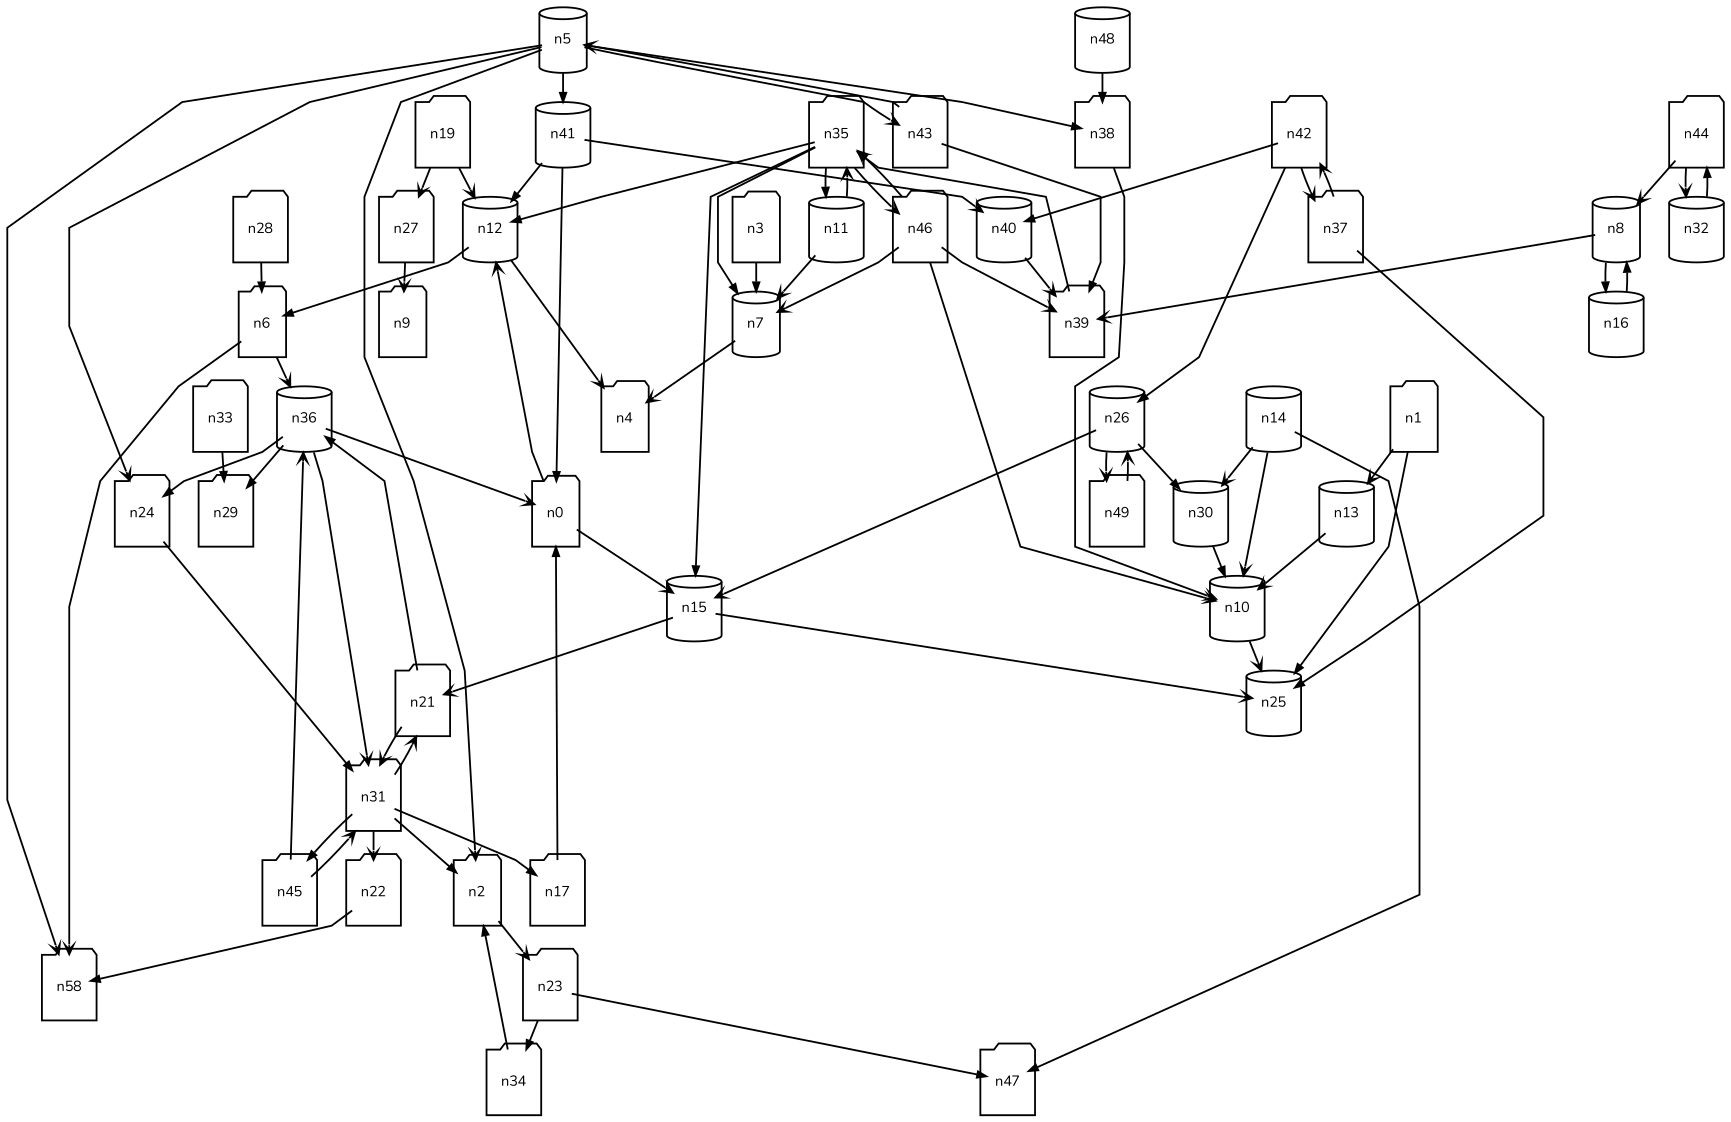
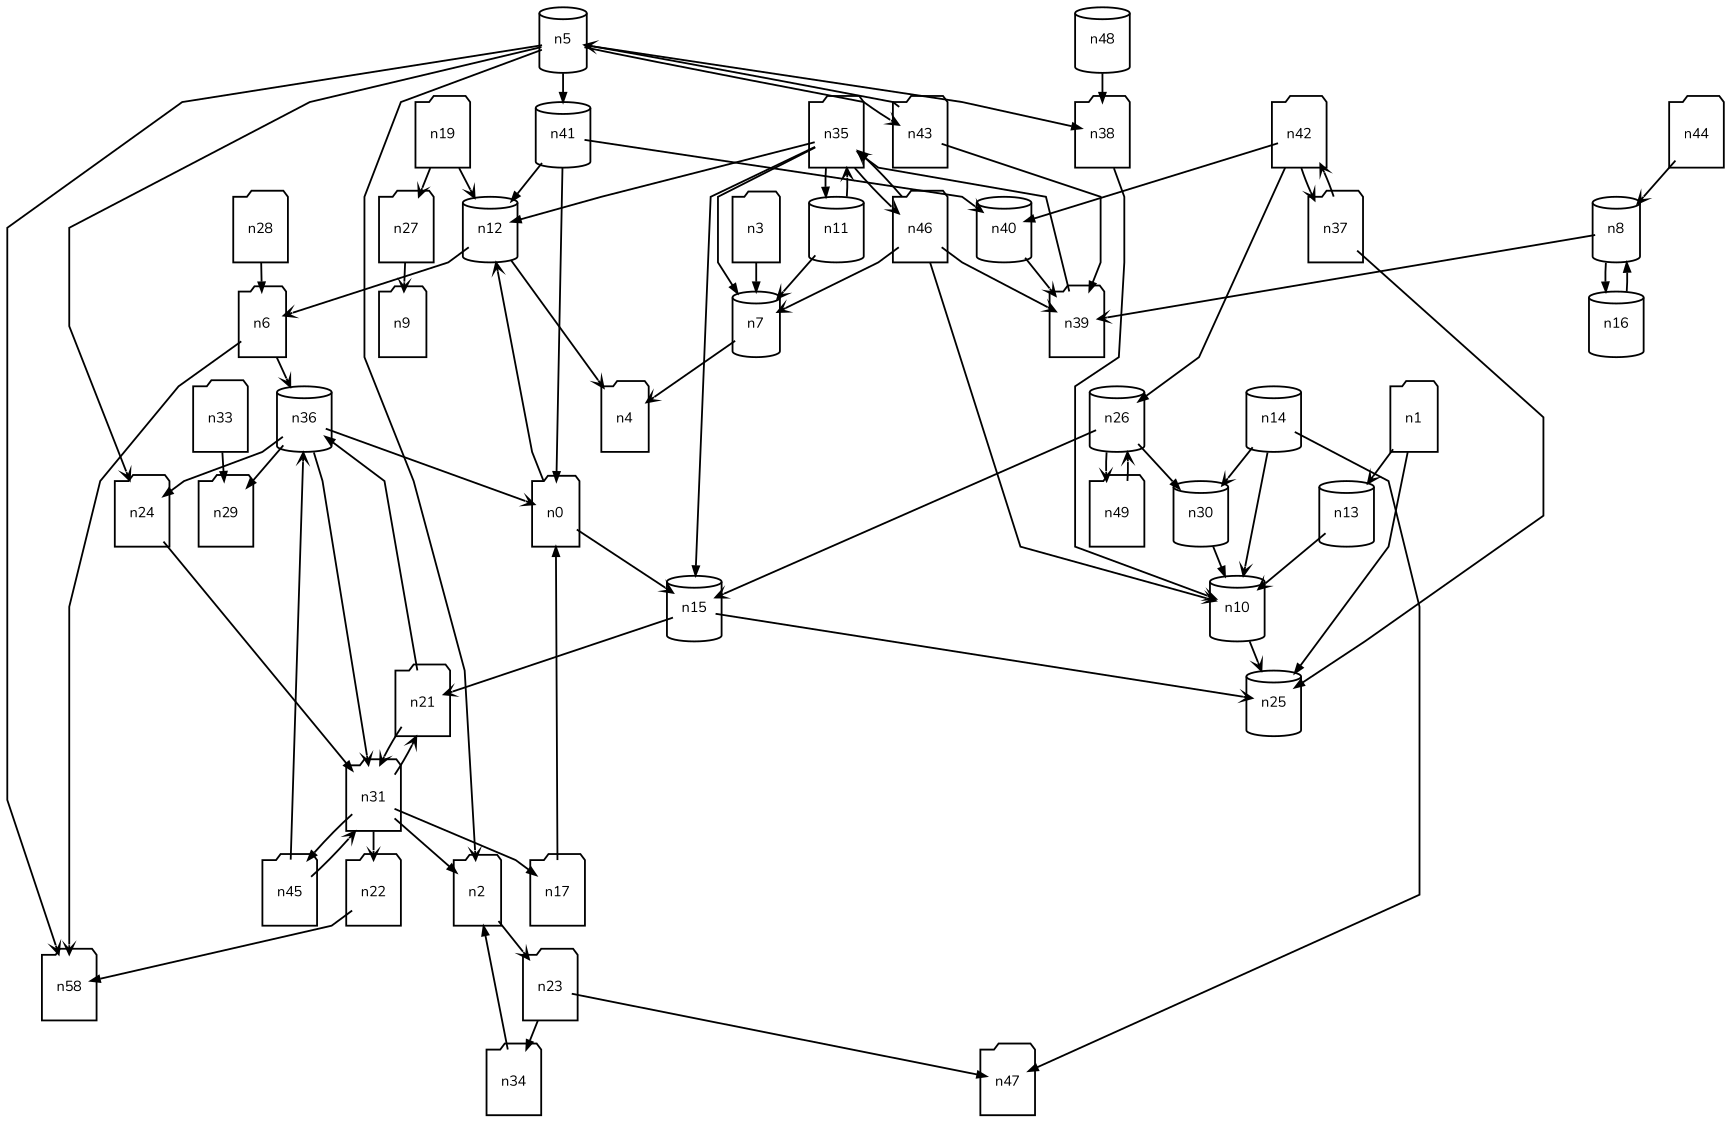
node "n32": removed
edge "n12" -> "n6": arrowhead normal -> vee
